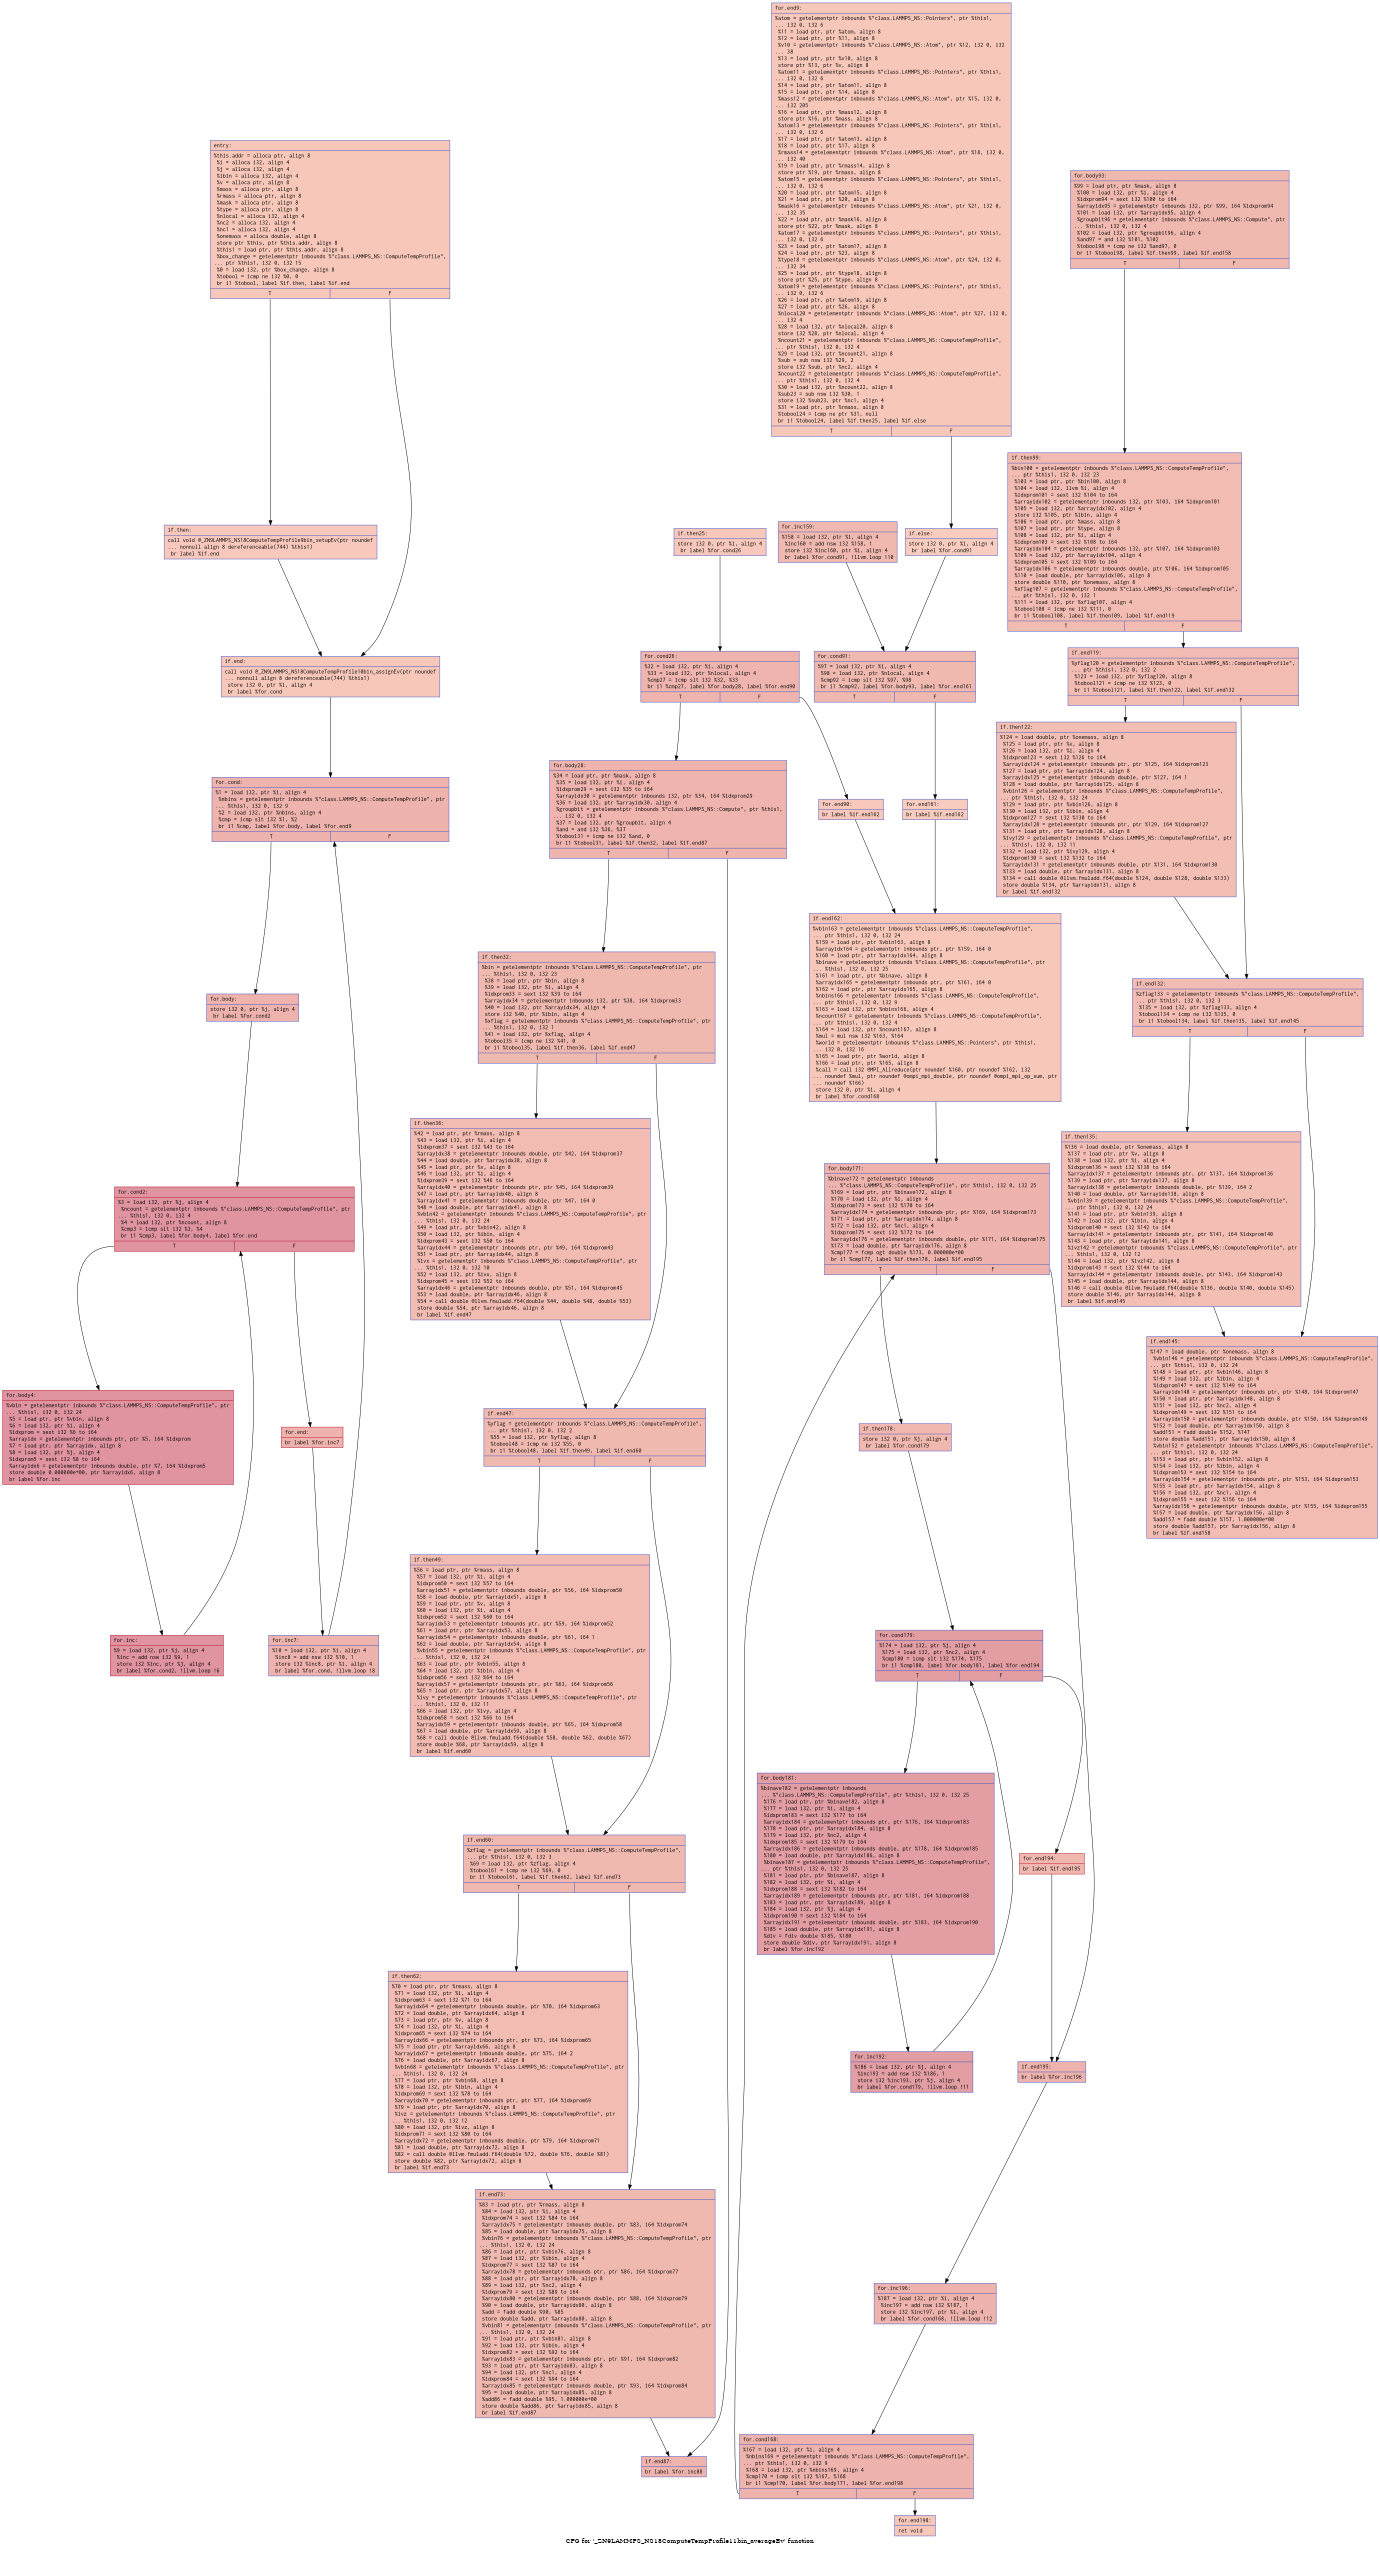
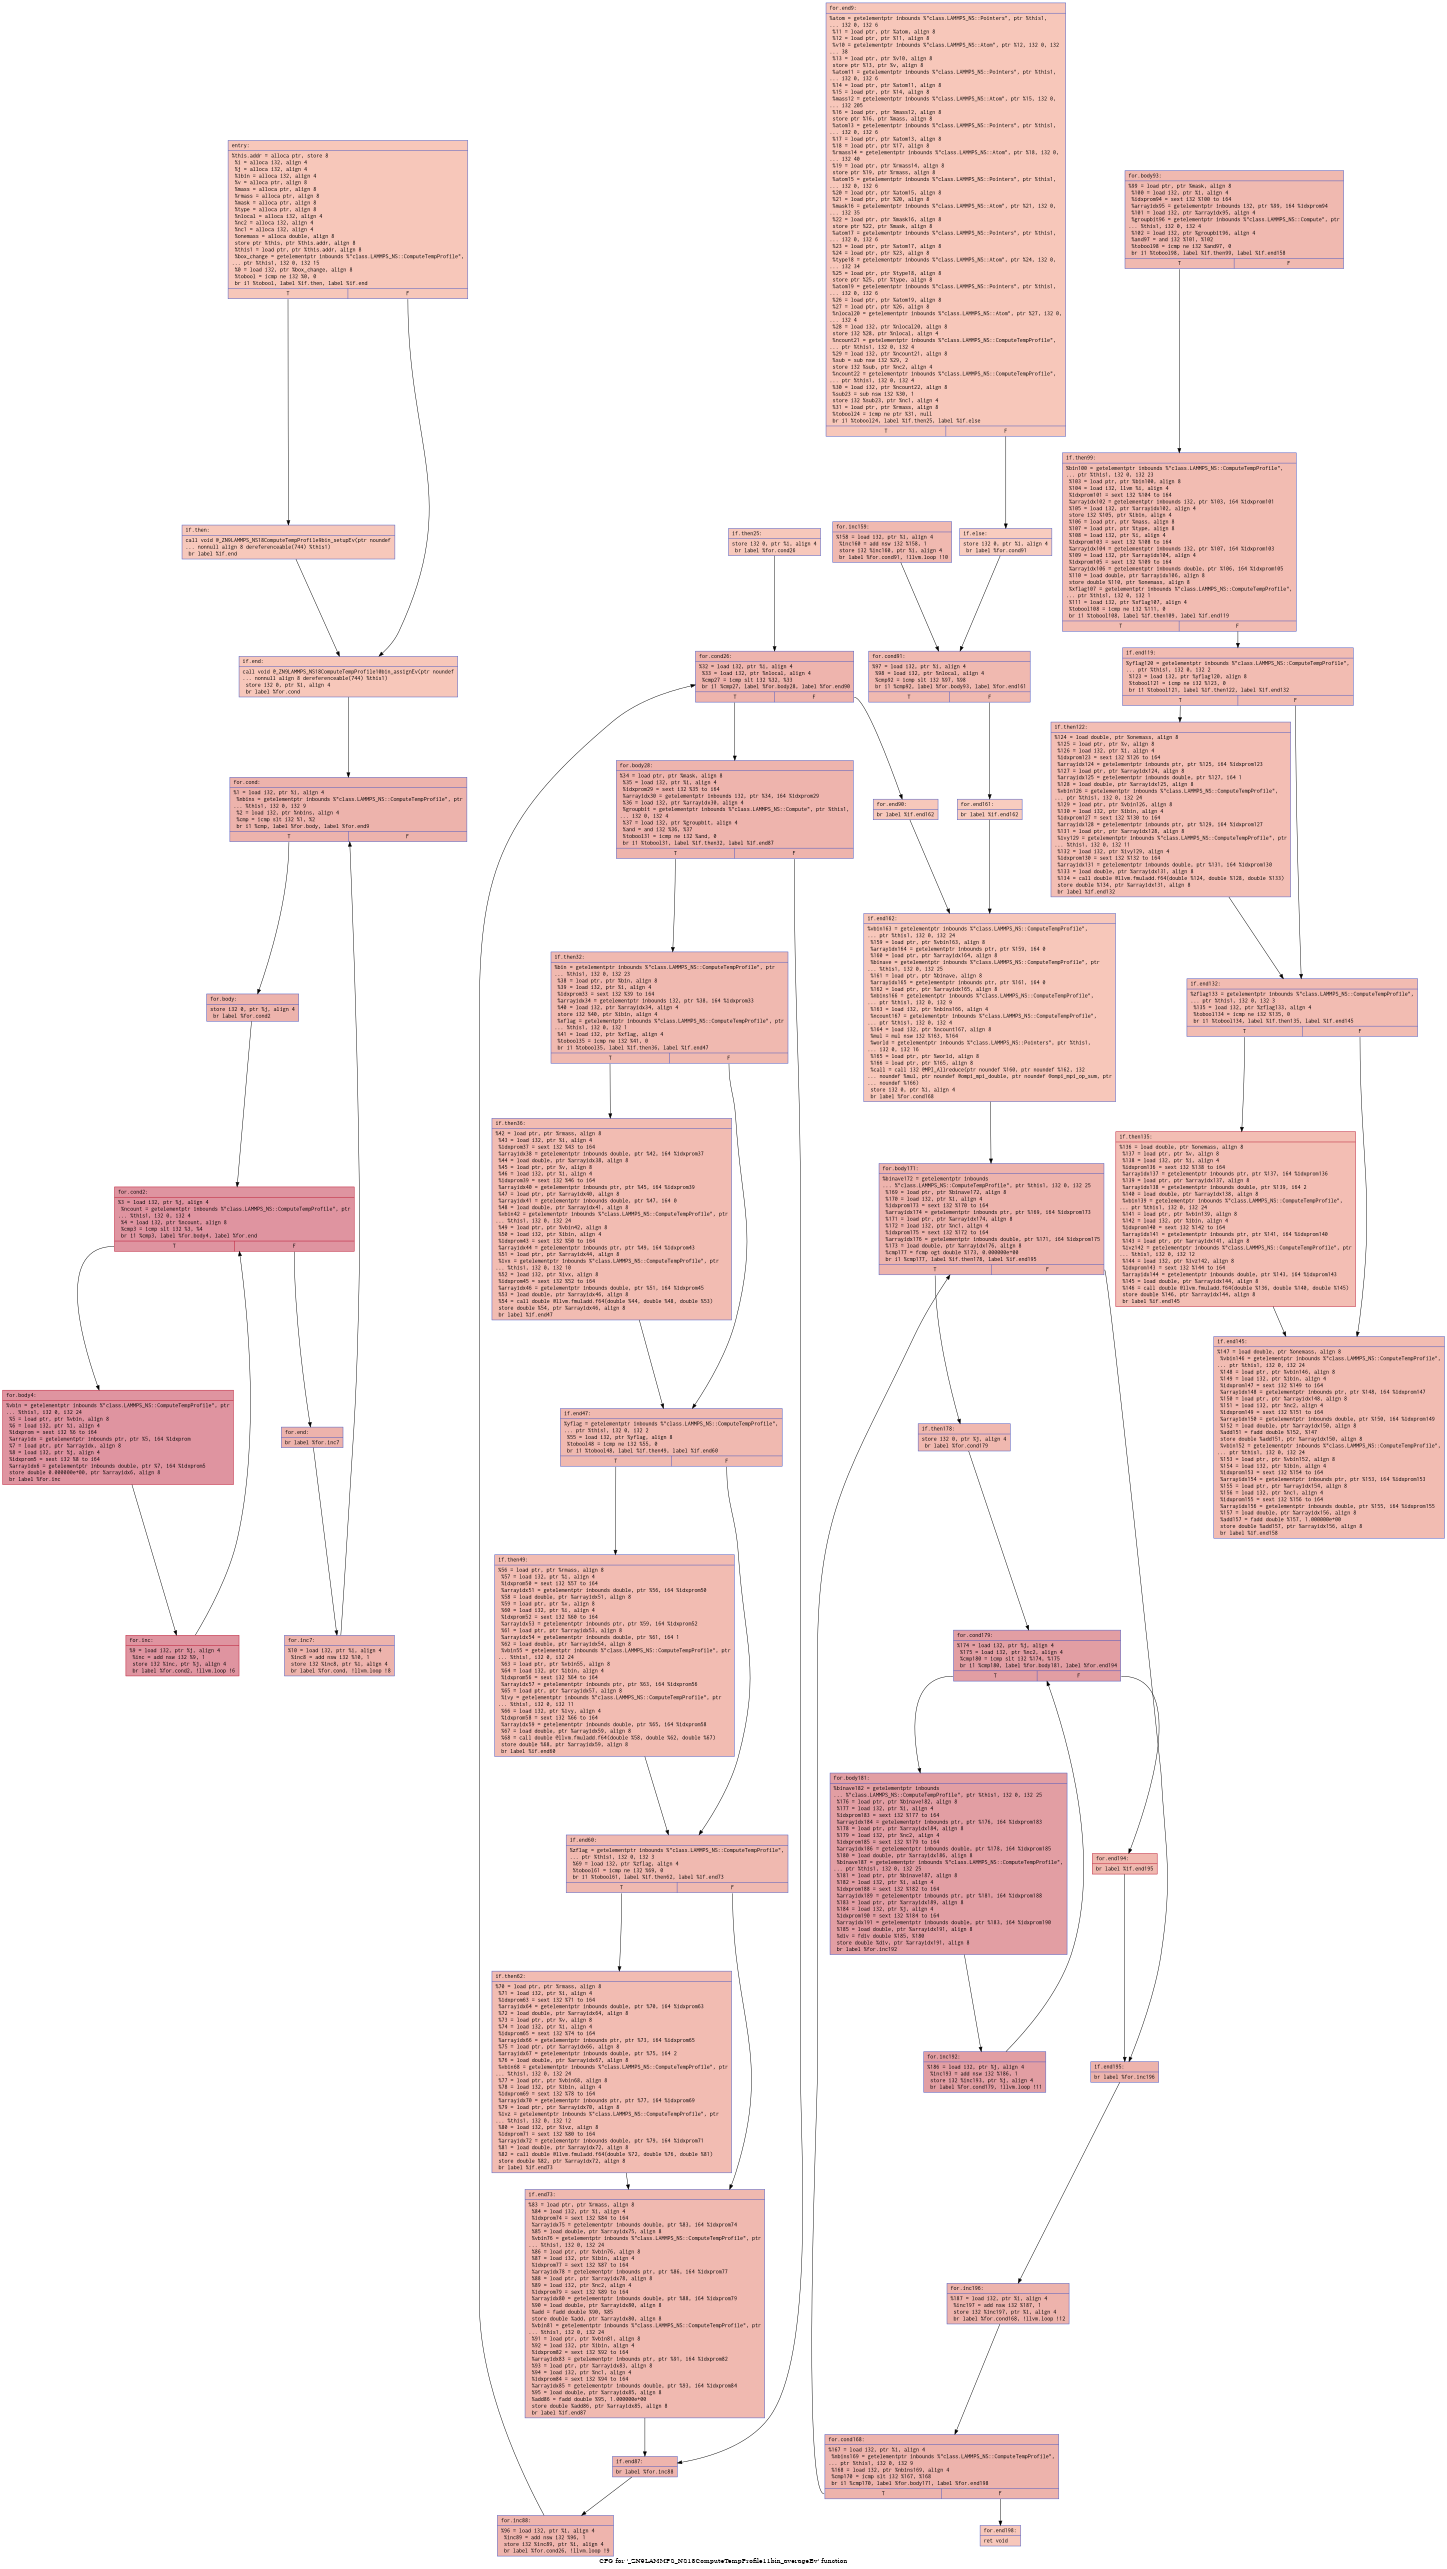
node "entry:": text "%this.addr = alloca ptr, align 8" -> "%this.addr = alloca ptr, store 8"
node "if.then135:": color #3d50c3ff -> #b70d28ff
node "for.end:": color #b70d28ff -> #3d50c3ff
node "for.inc88:": added
